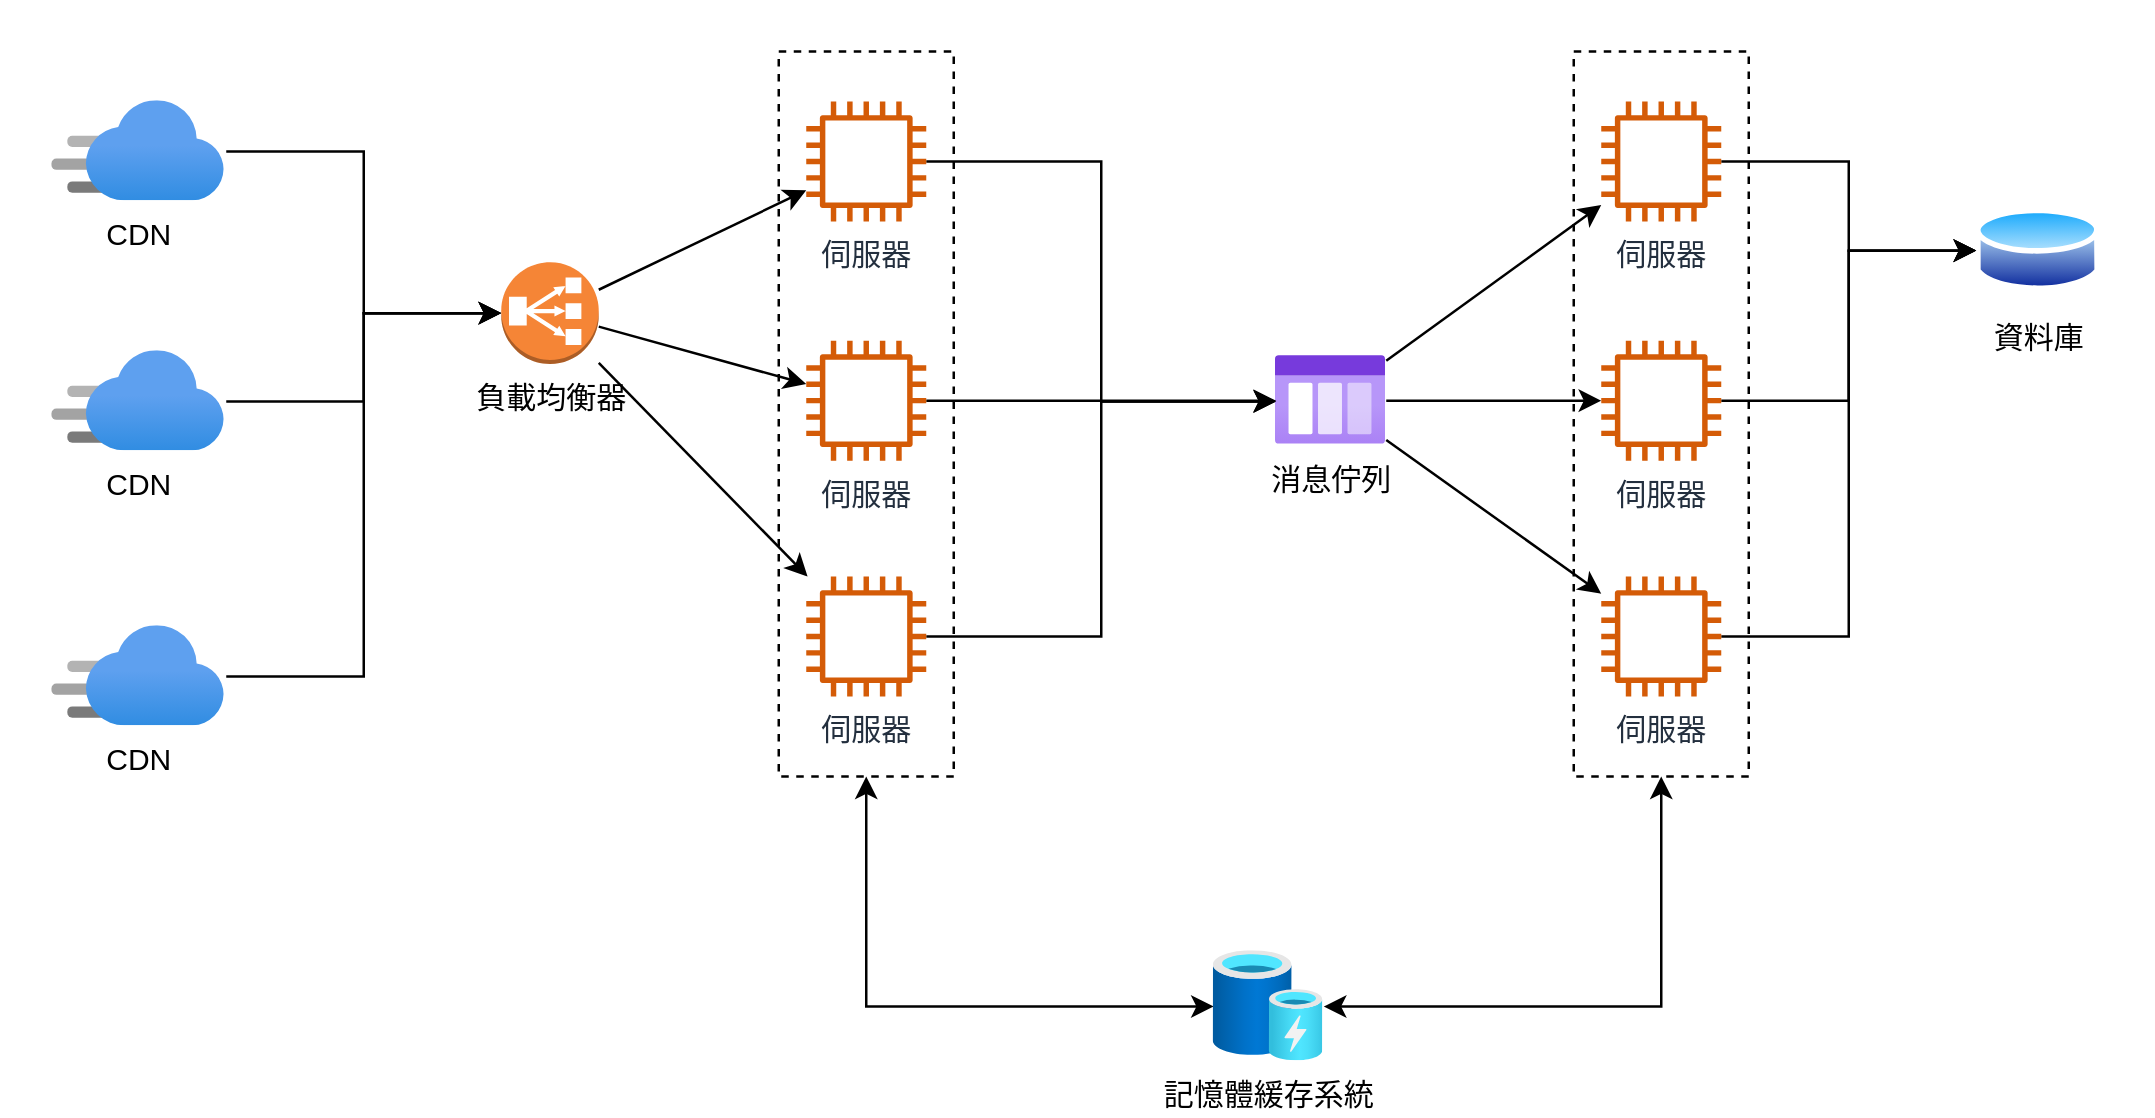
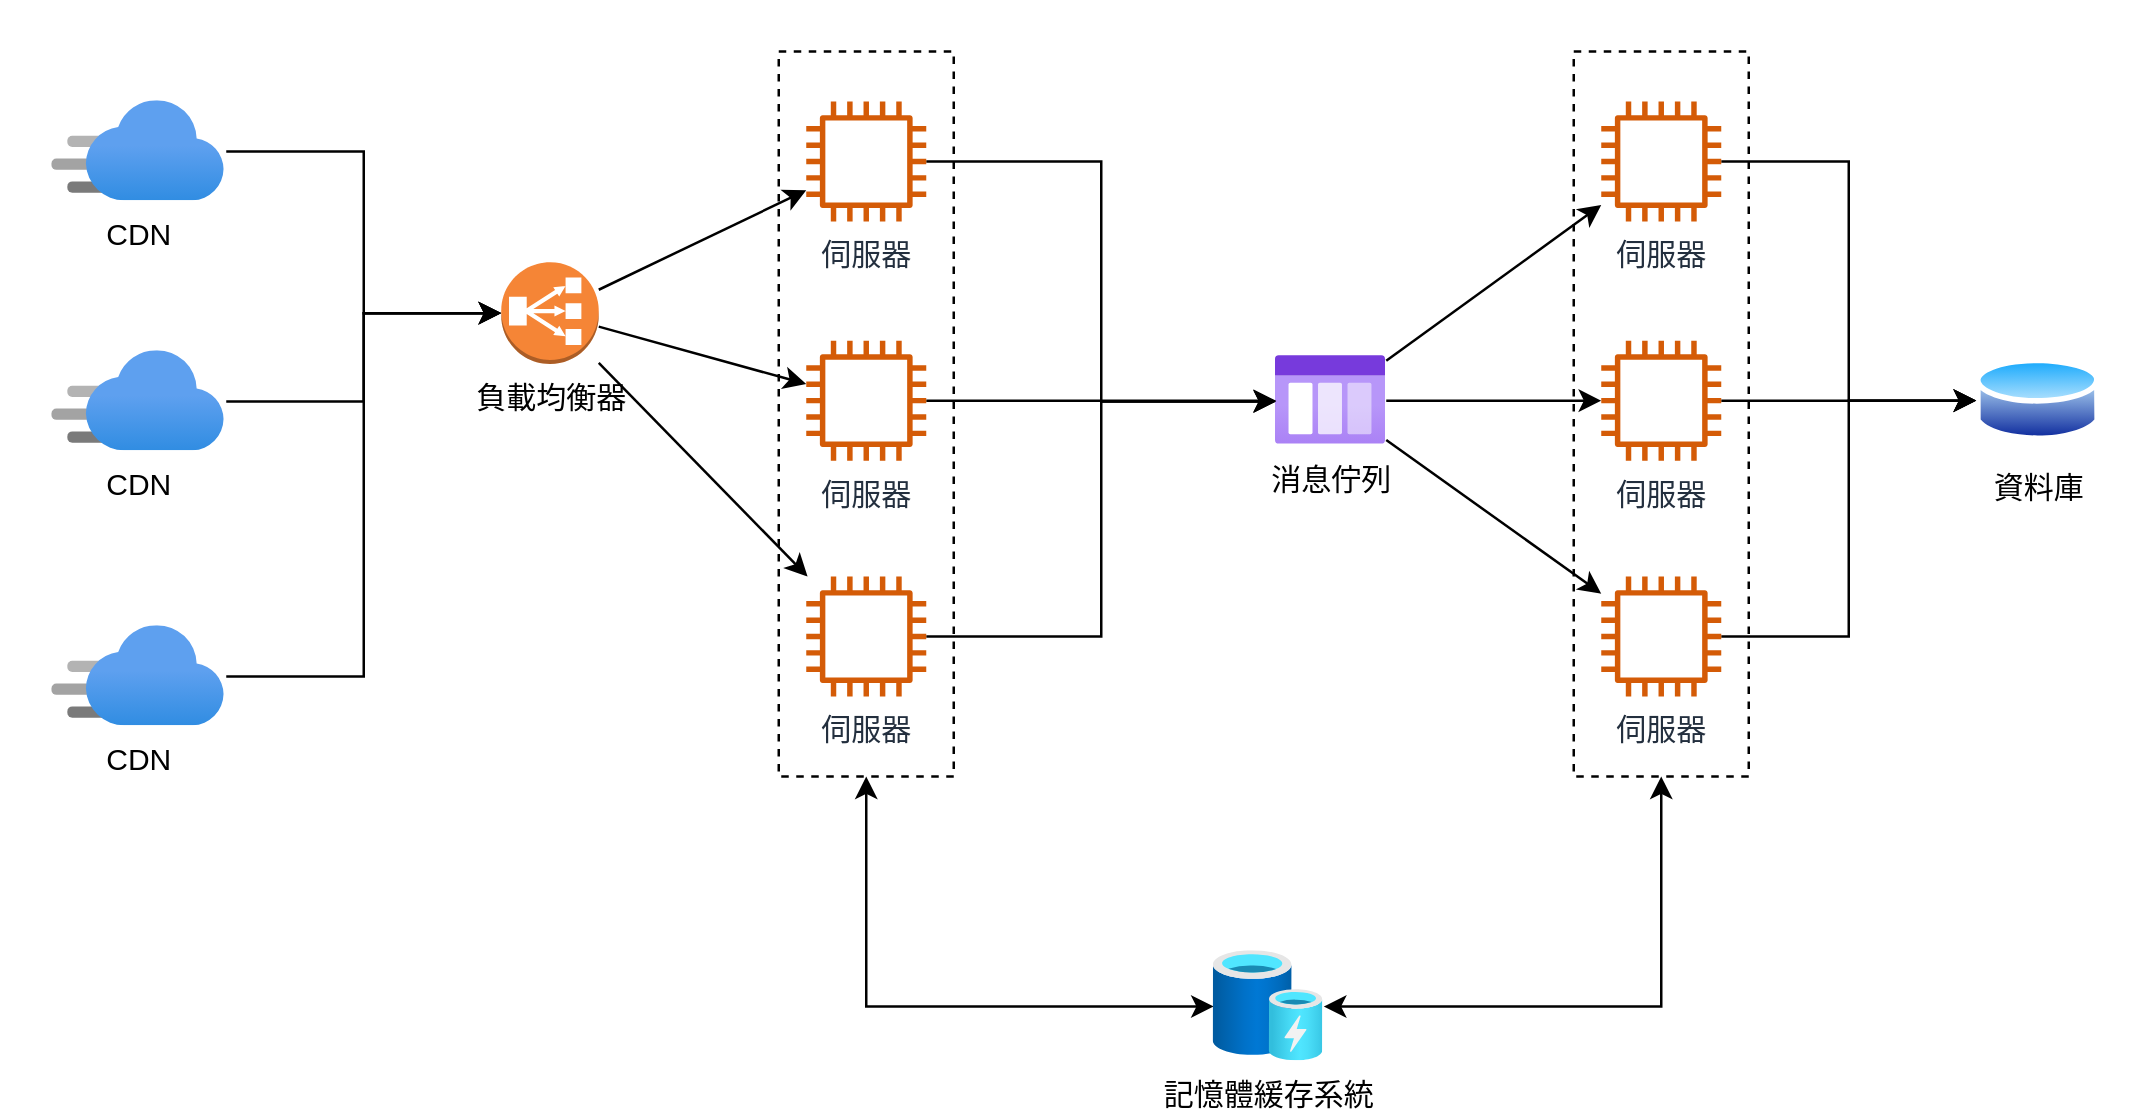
node "資料庫": moved (2039, 250) -> (2039, 400)
